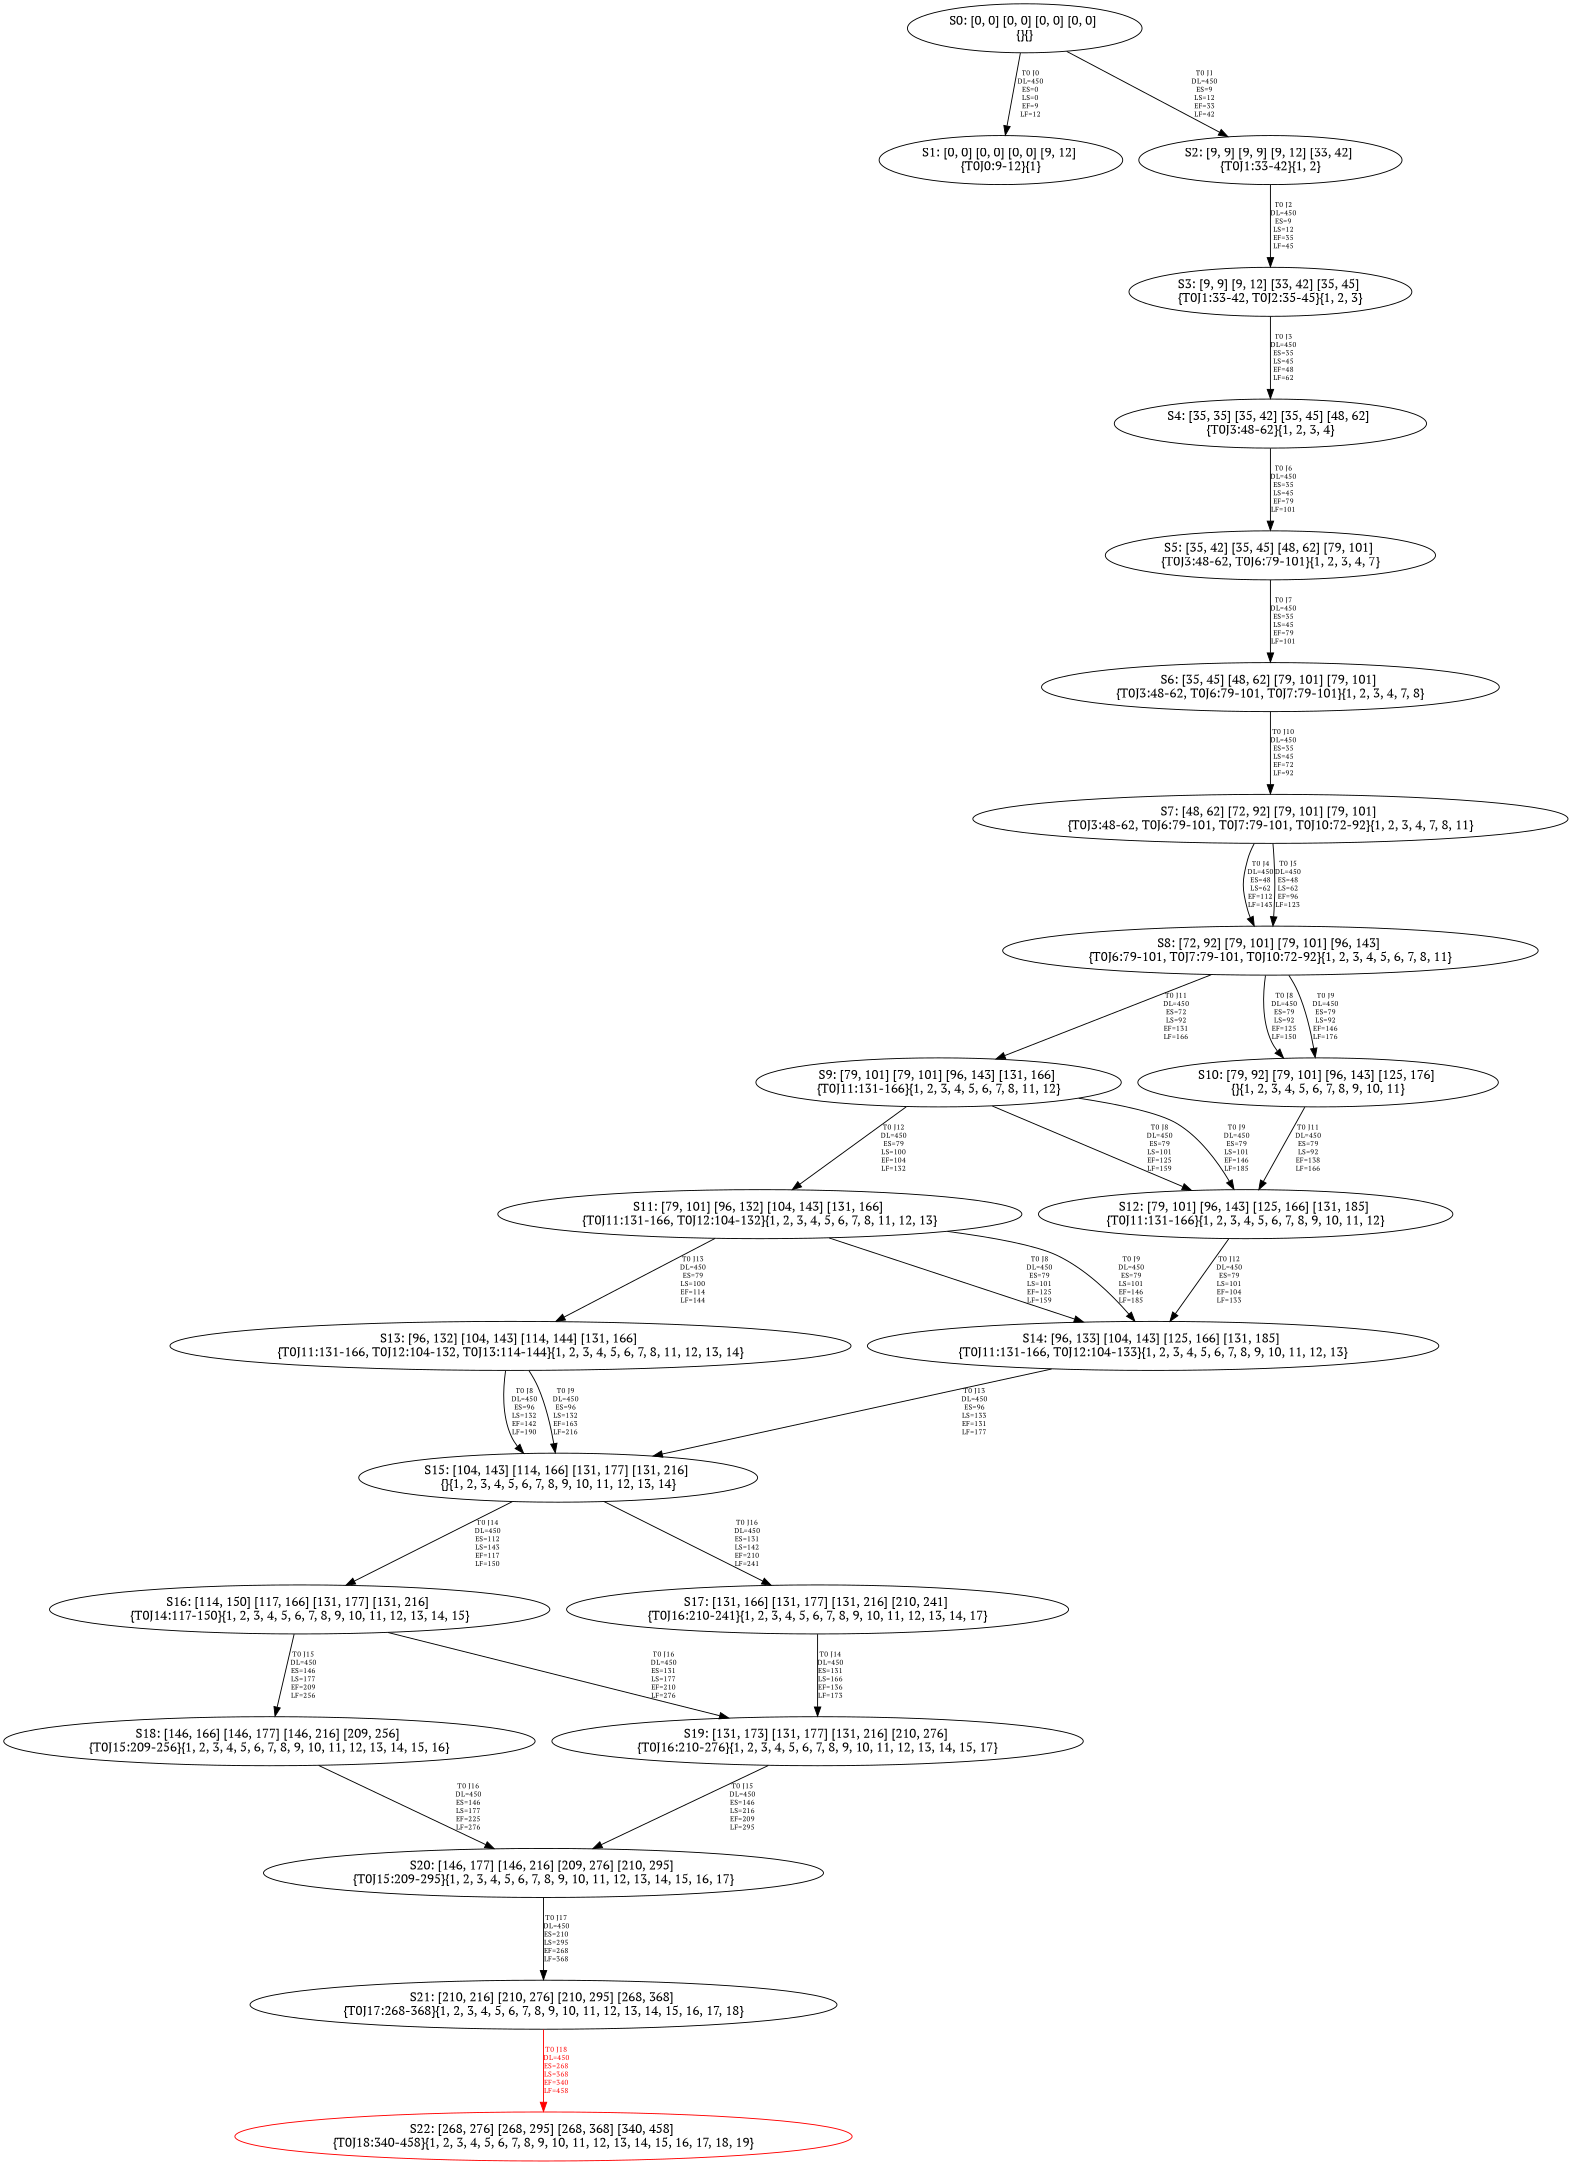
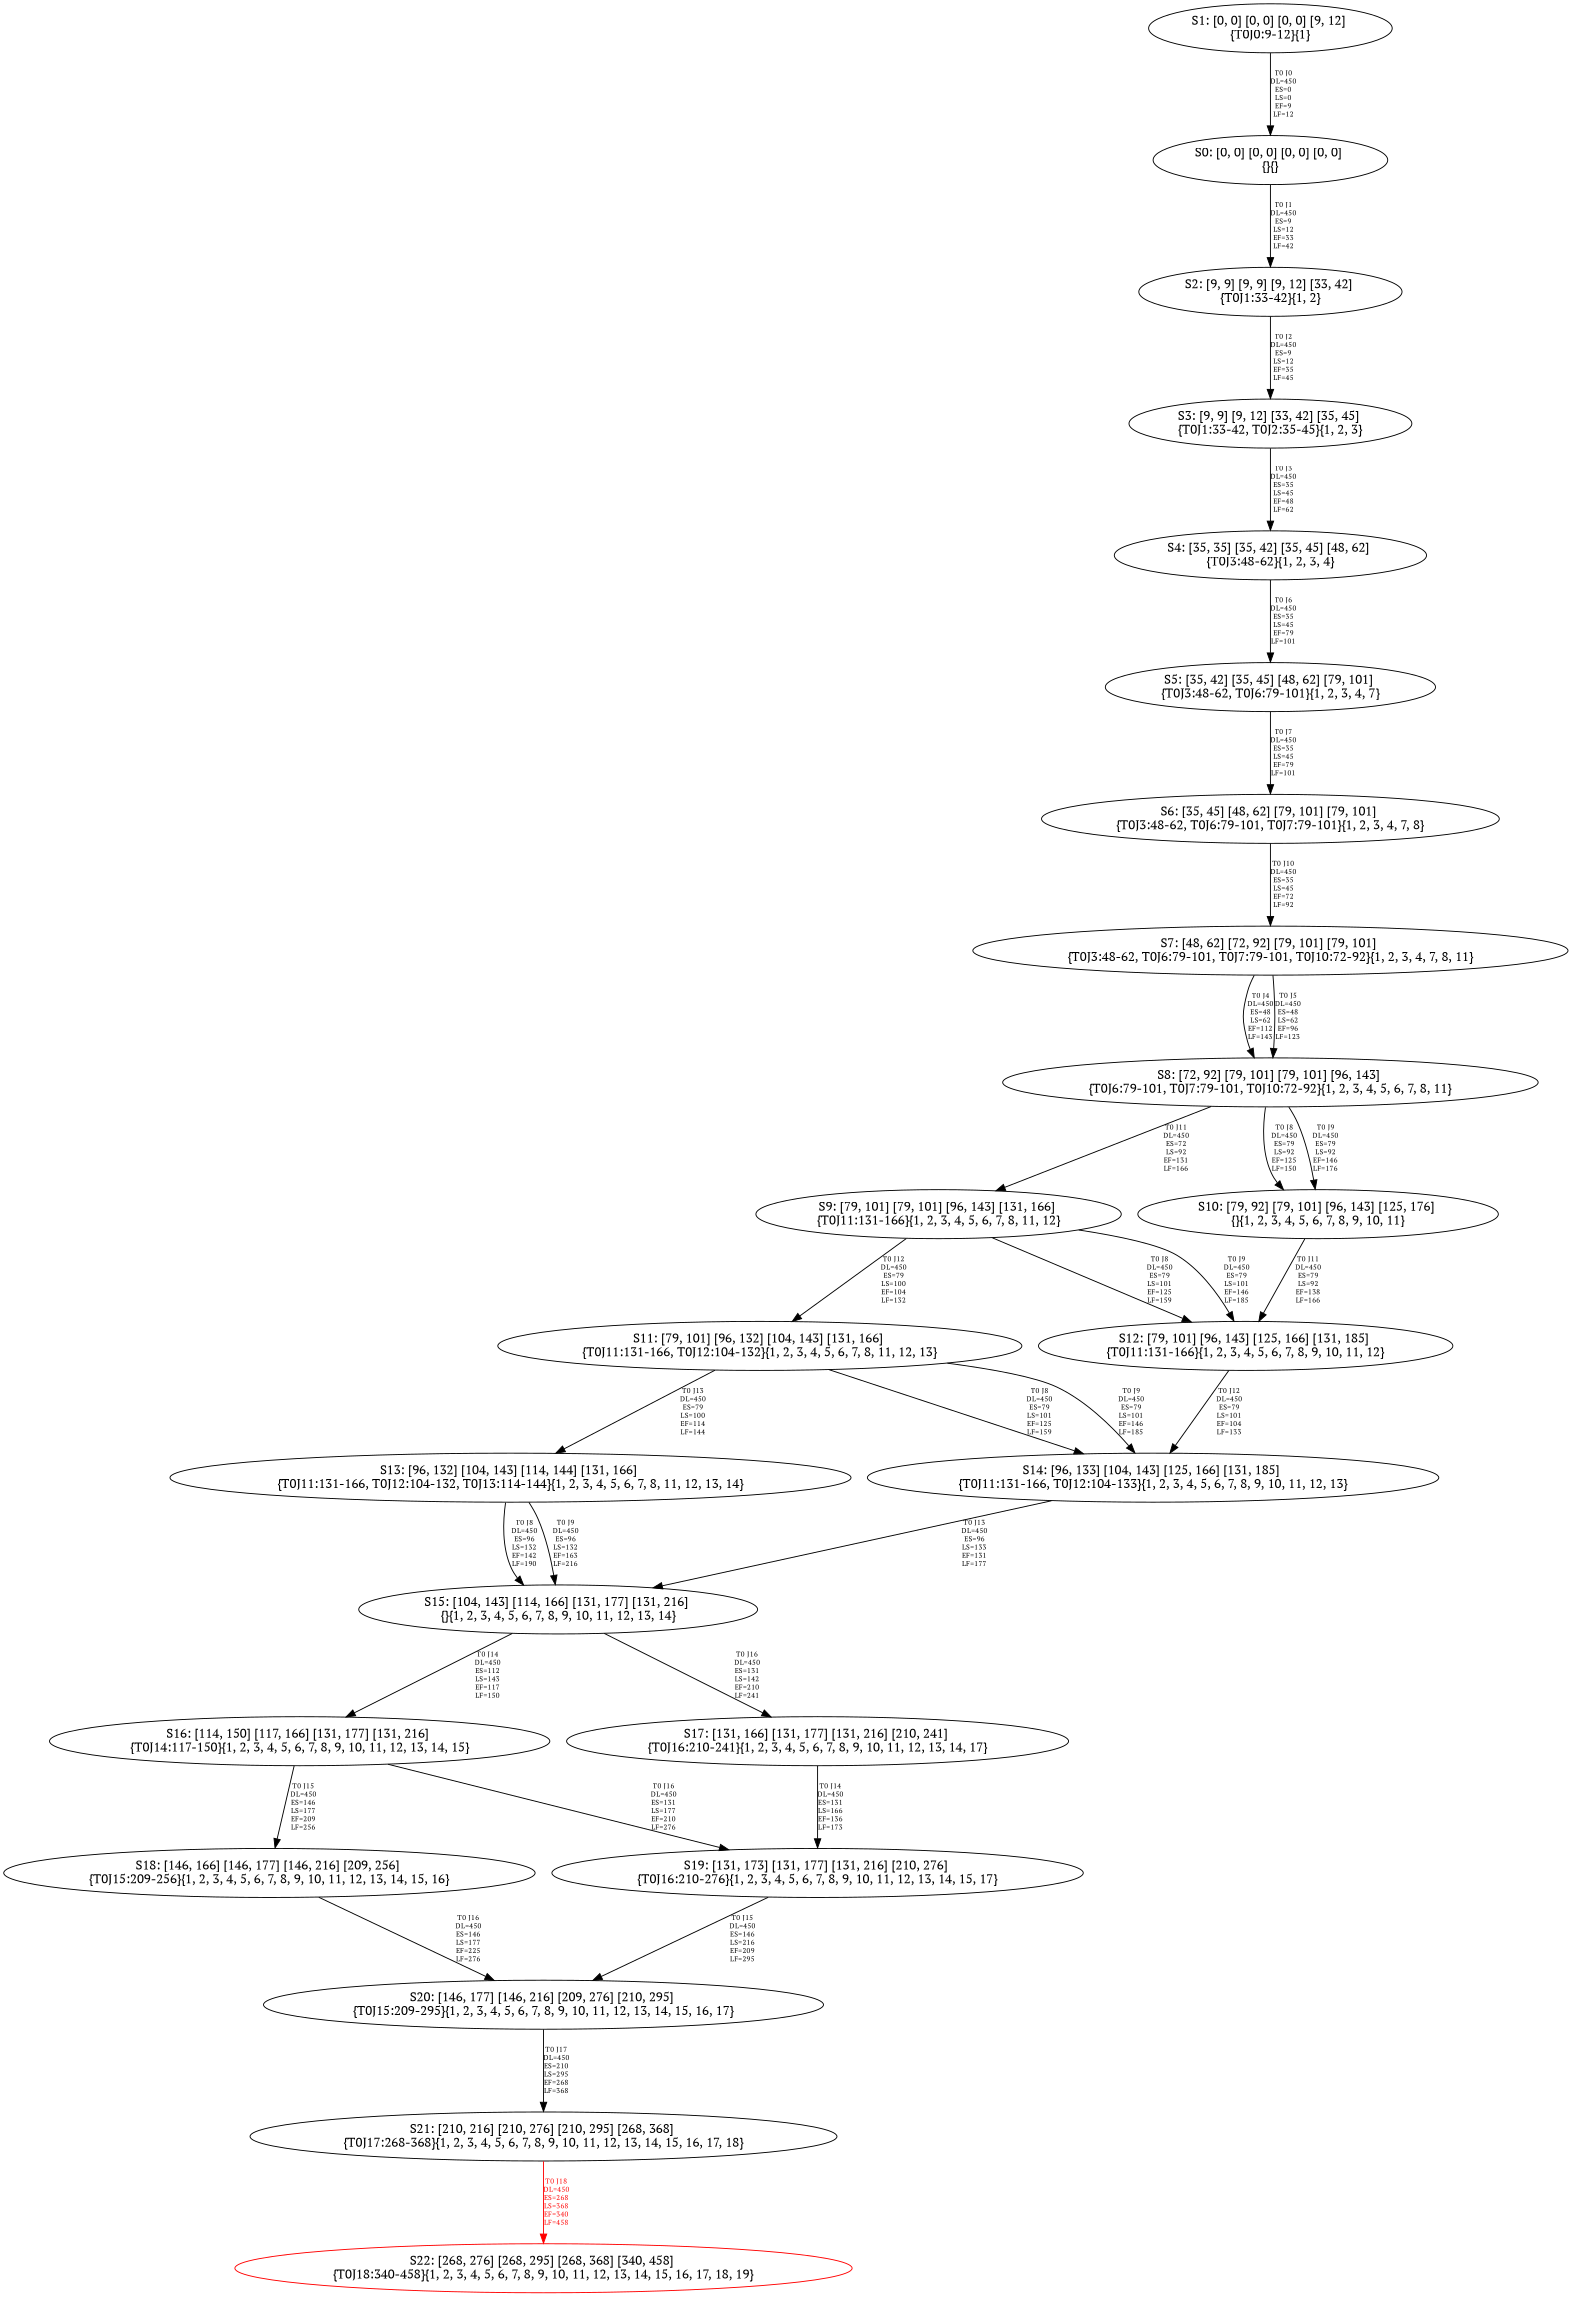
edge "S0: [0, 0] [0, 0] [0, 0] [0, 0] {}{}" -> "S1: [0, 0] [0, 0] [0, 0] [9, 12] {T0J0:9-12}{1}": reversed
